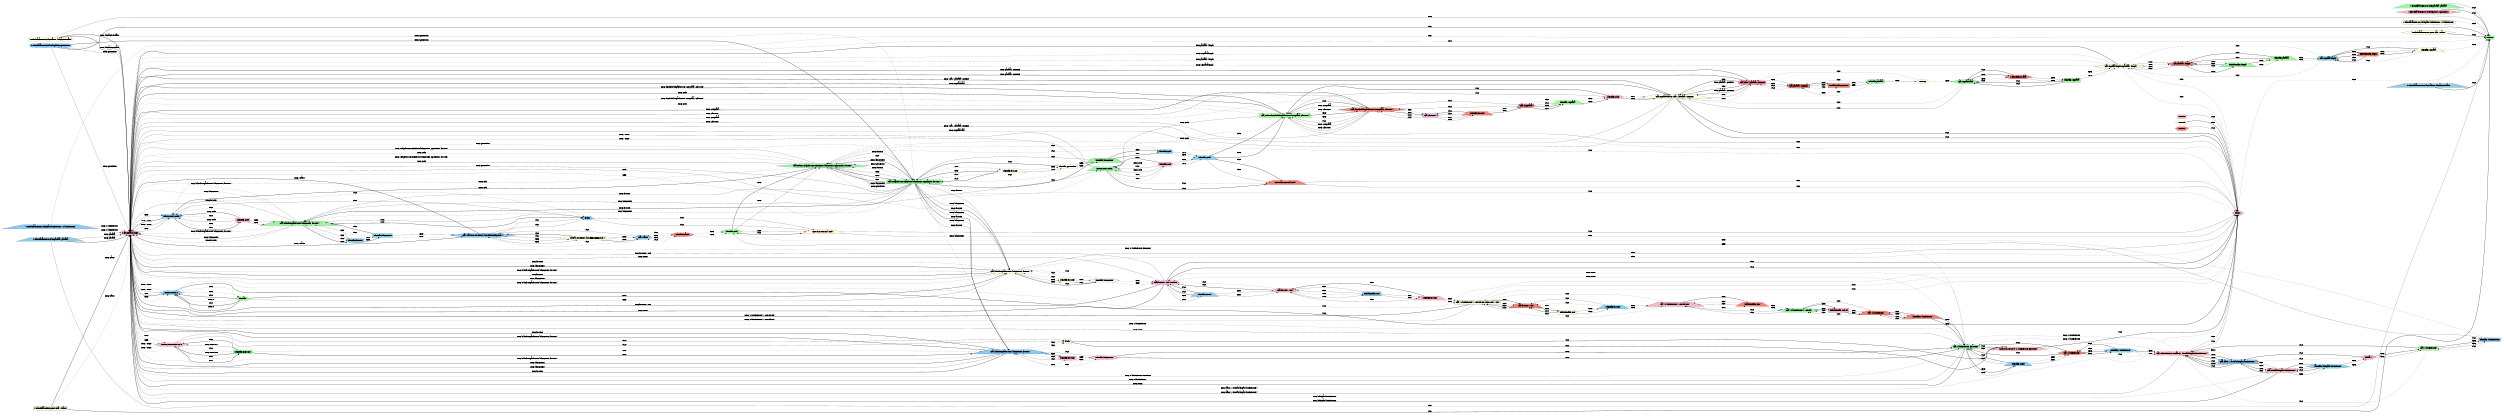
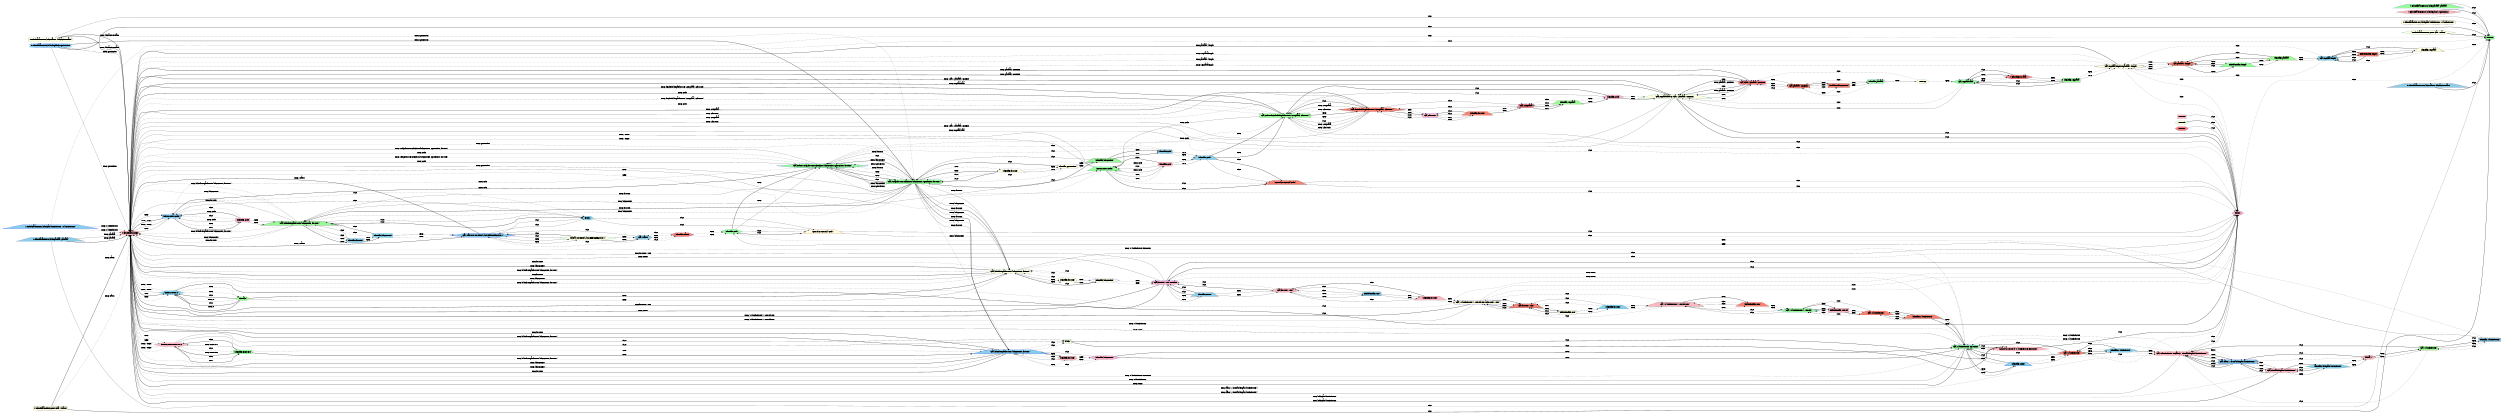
edge "(MethodParameterIn,kdc_realm_t *kdc_active_realm)" -> "1000100": label "DDG: " -> "AST: "
